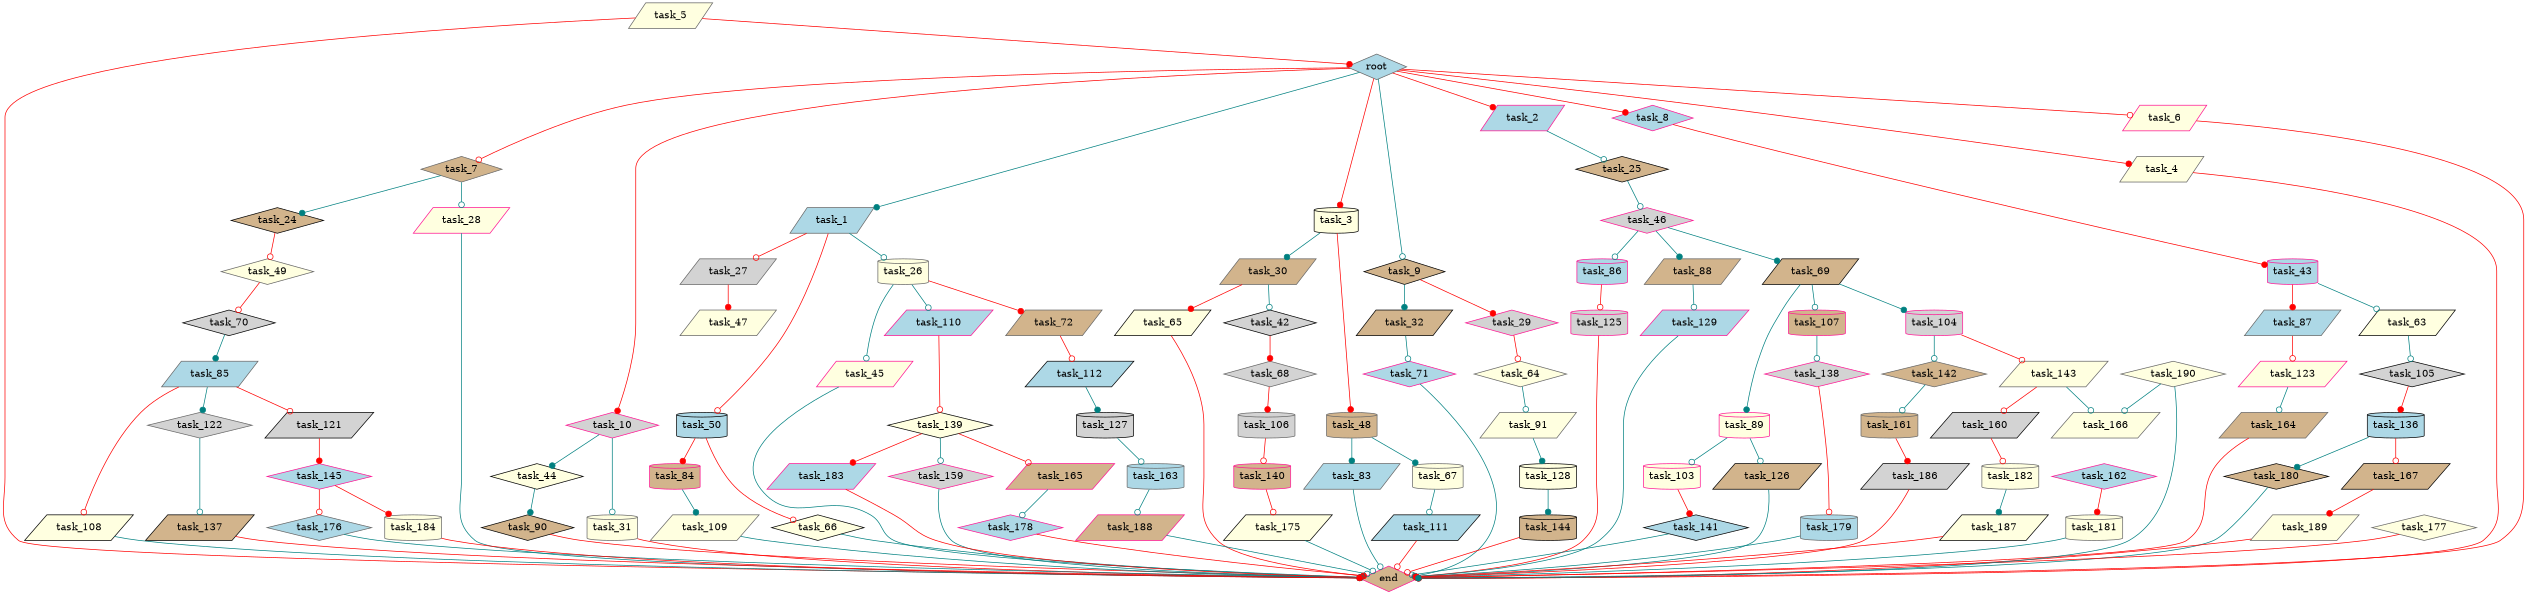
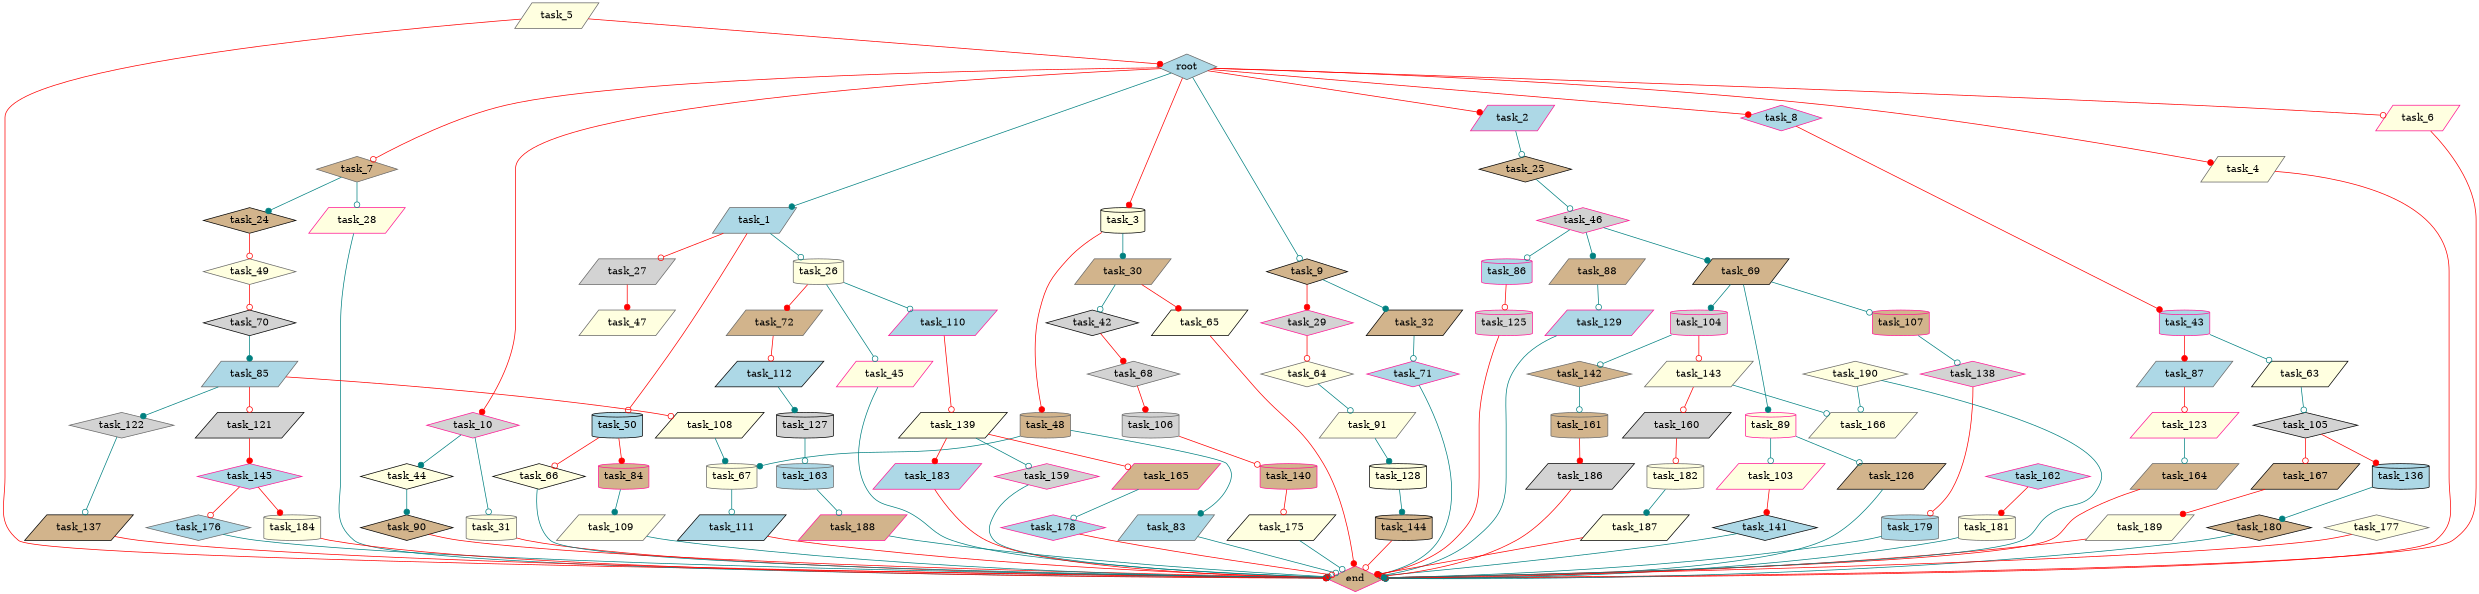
node "task_139": shape diamond -> parallelogram
edge "task_136" -> "task_167": now "task_105" -> "task_167"
node "task_103": shape cylinder -> parallelogram
edge "task_108" -> "end": now "task_108" -> "task_67"
